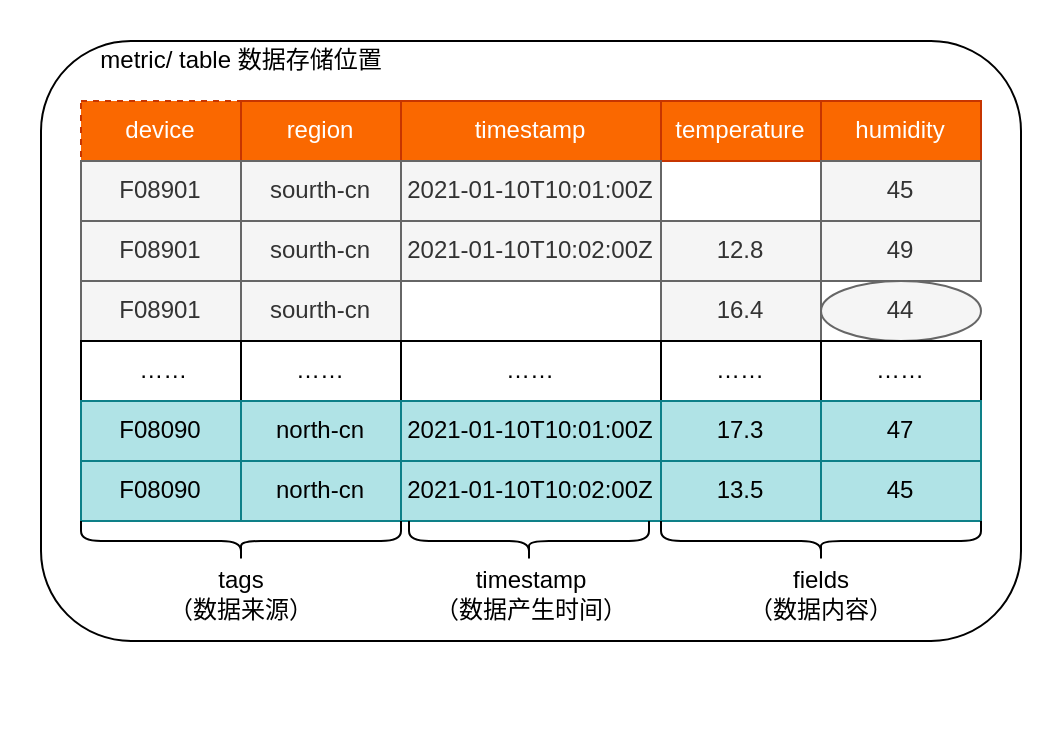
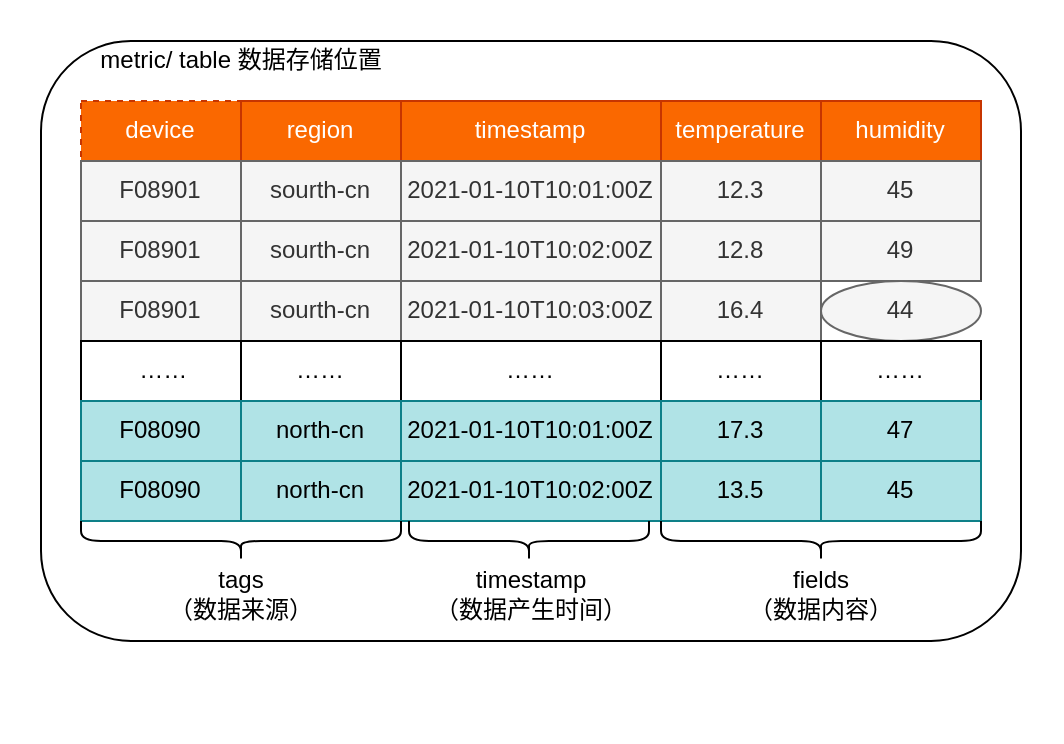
node "12.3": added
node "2021-01-10T10:03:00Z": added
